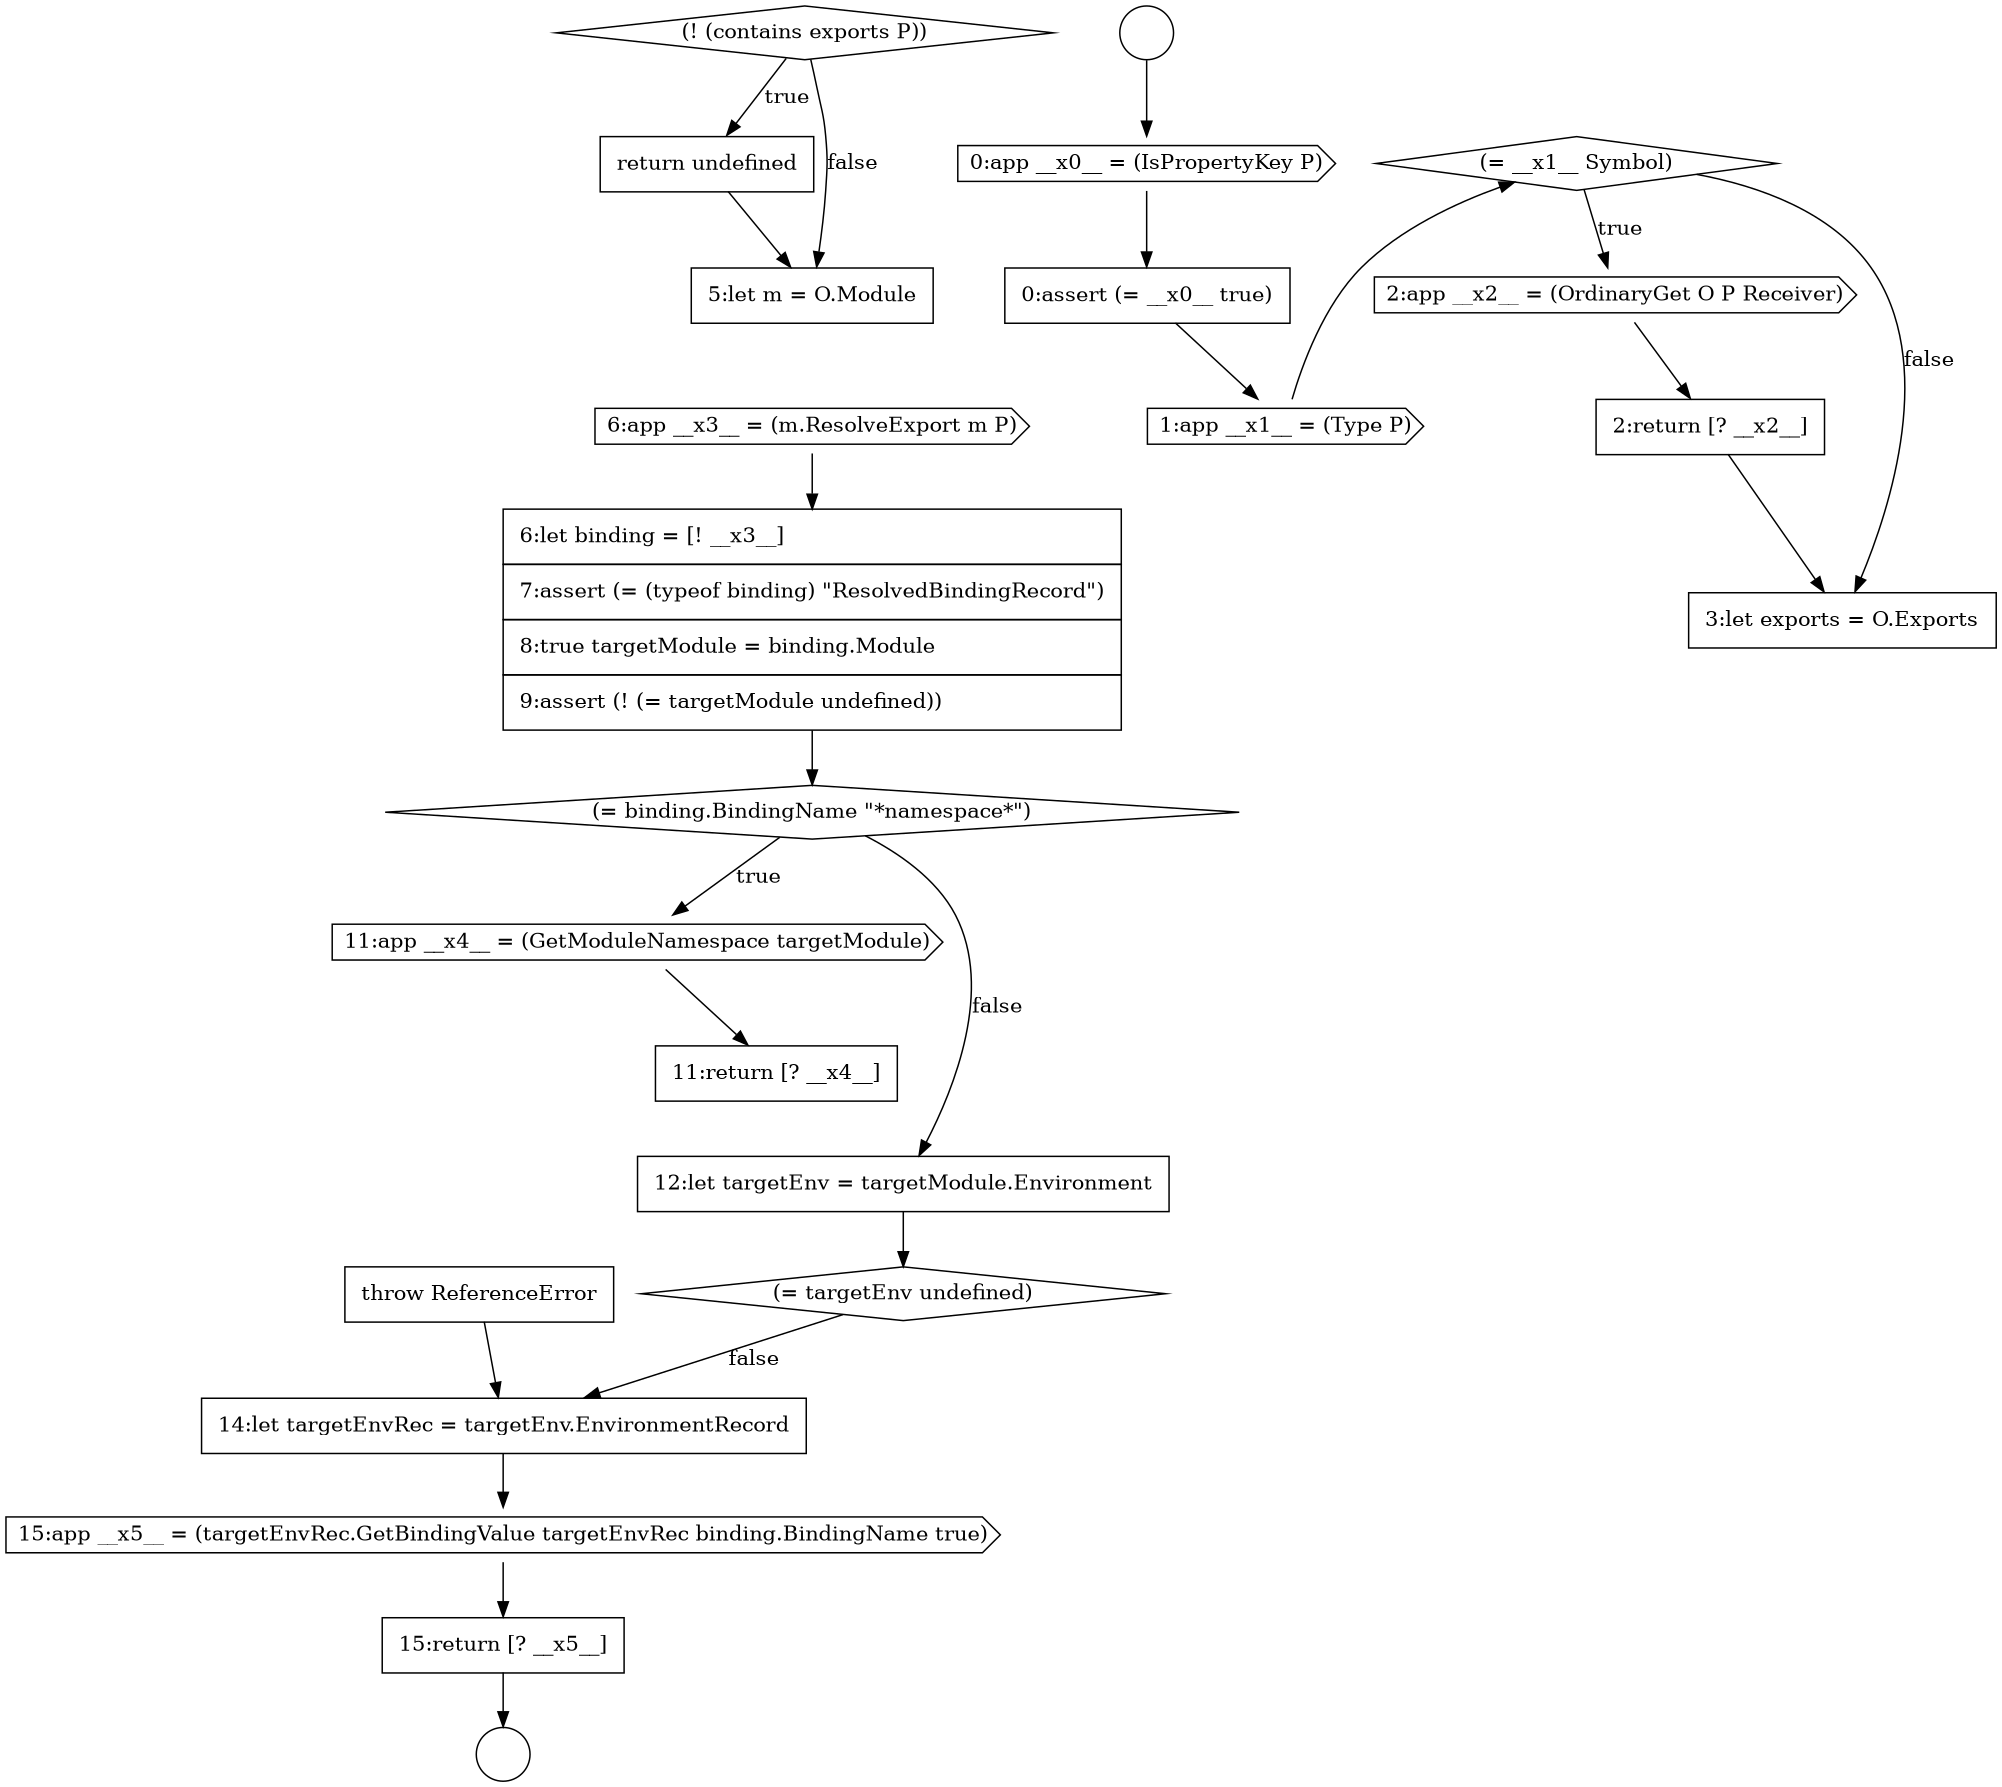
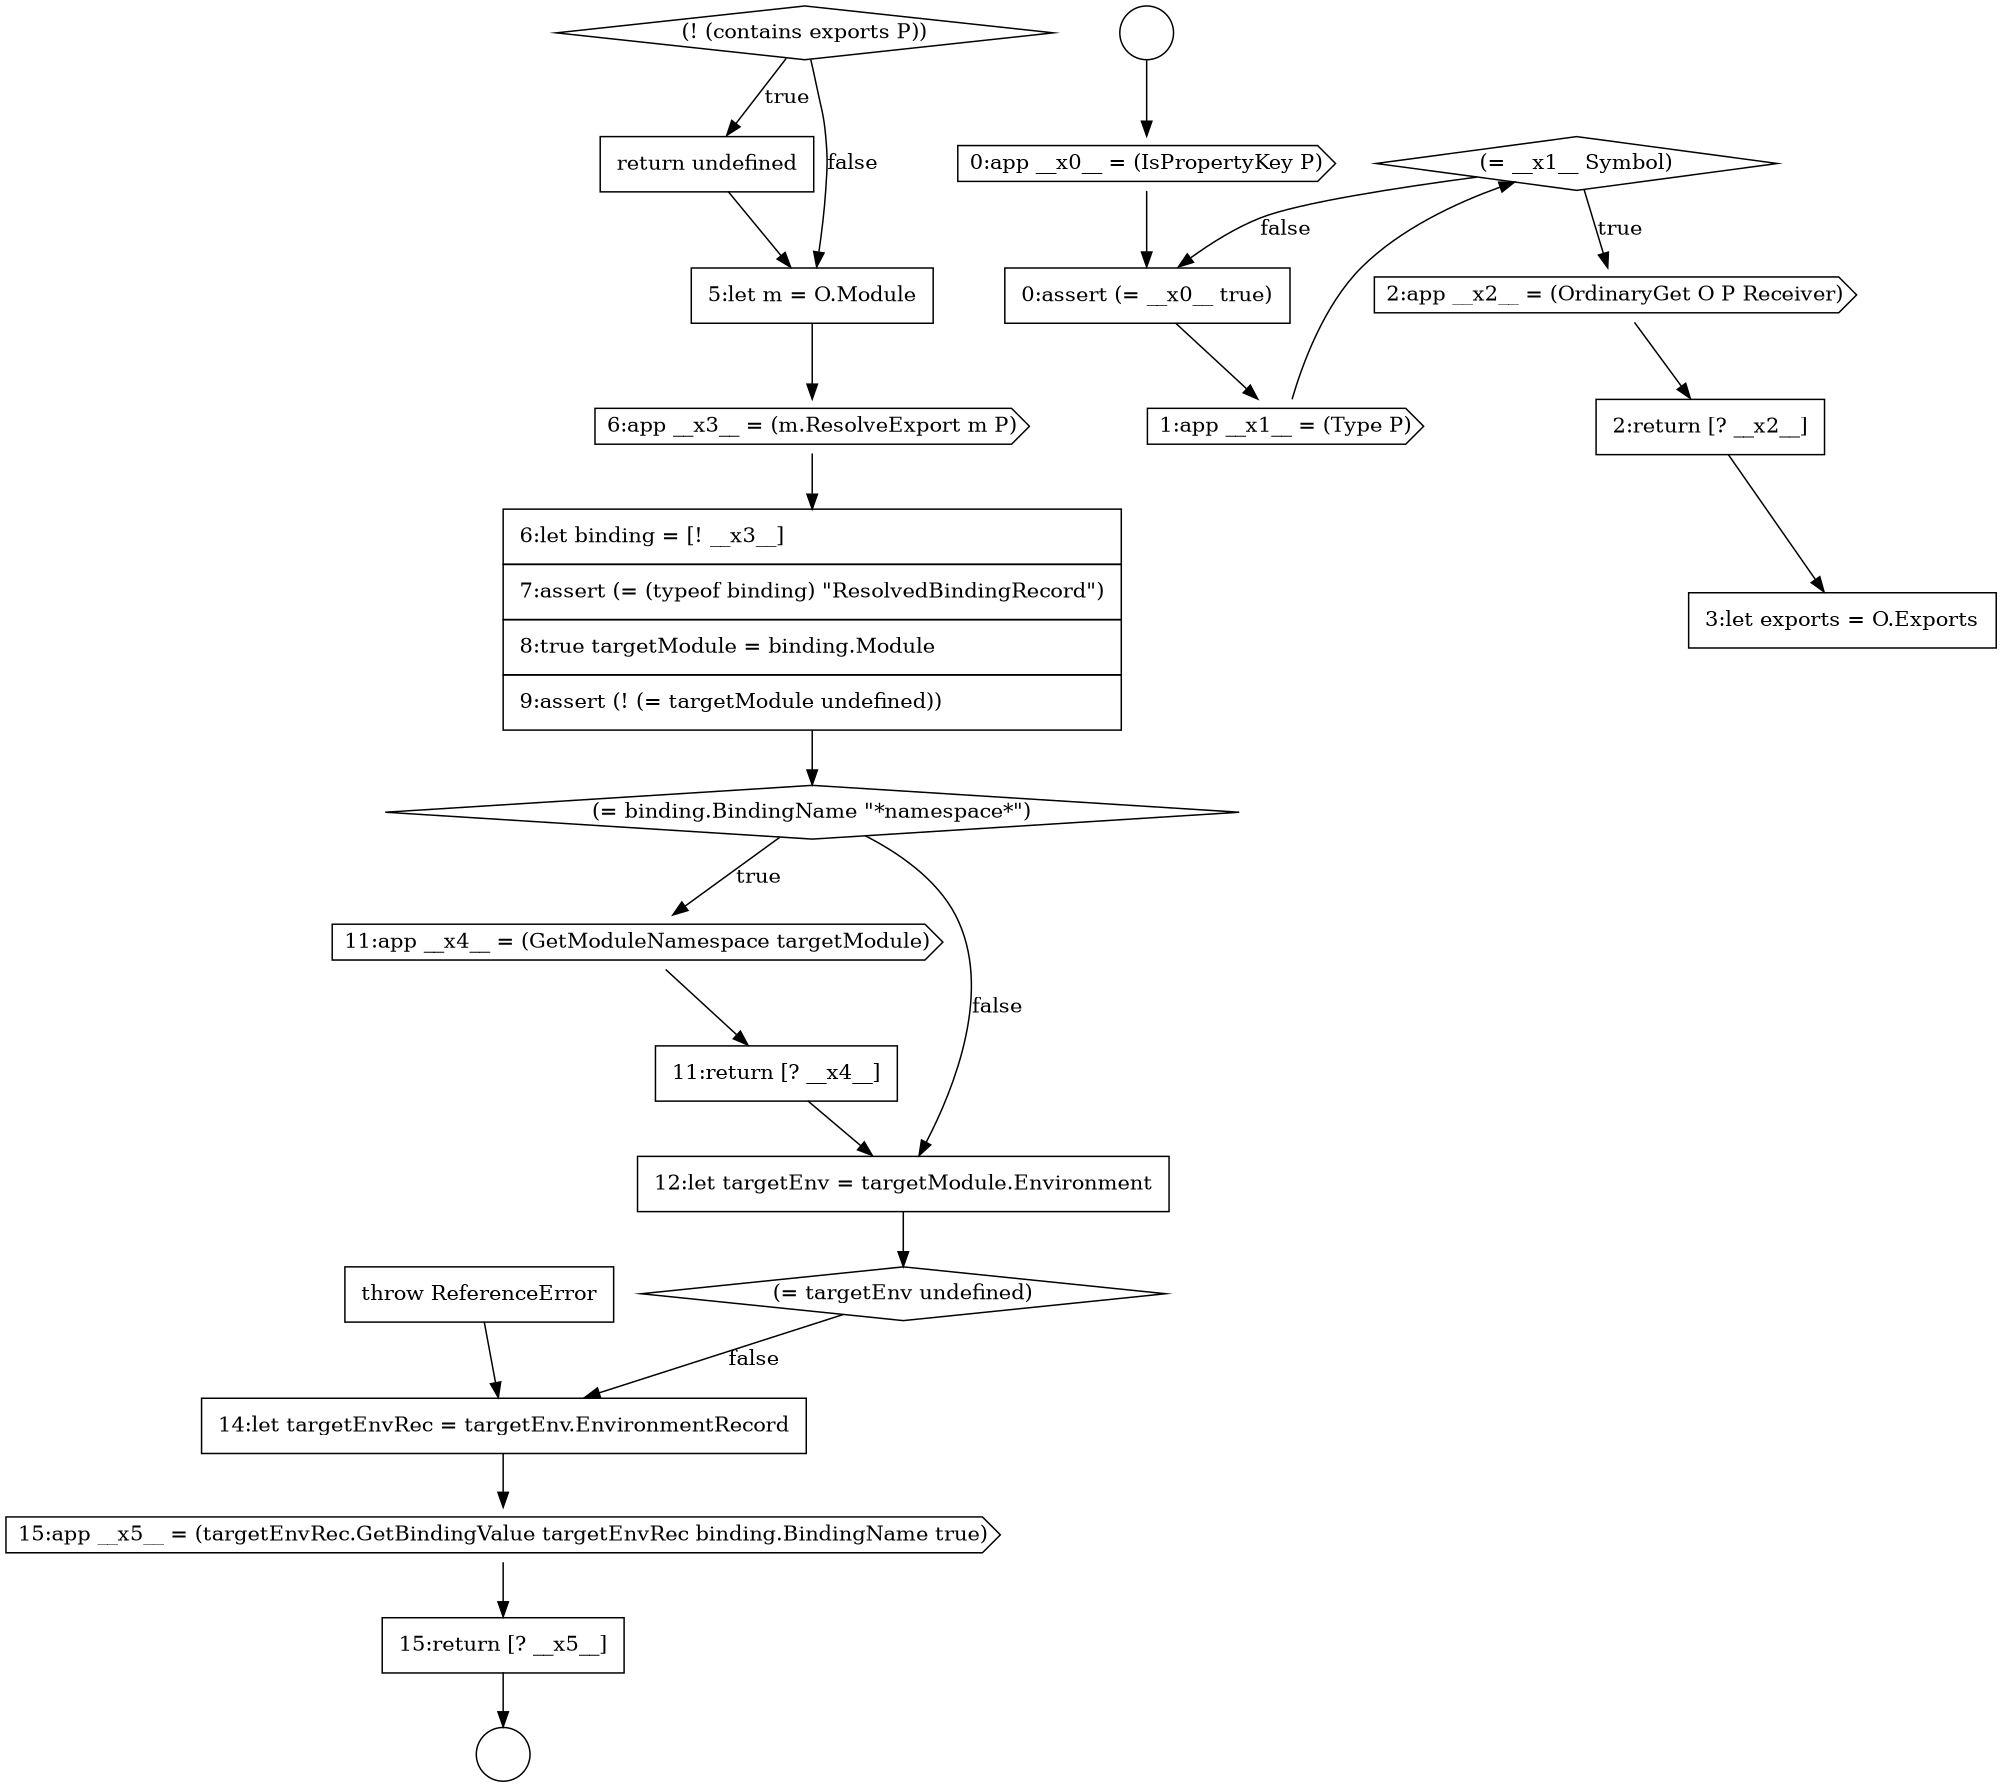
edge "(= __x1__ Symbol)" -> "3:let exports = O.Exports": now "(= __x1__ Symbol)" -> "0:assert (= __x0__ true)"
edge "5:let m = O.Module" -> "6:app __x3__ = (m.ResolveExport m P)": added
edge "11:return [? __x4__]" -> "12:let targetEnv = targetModule.Environment": added
